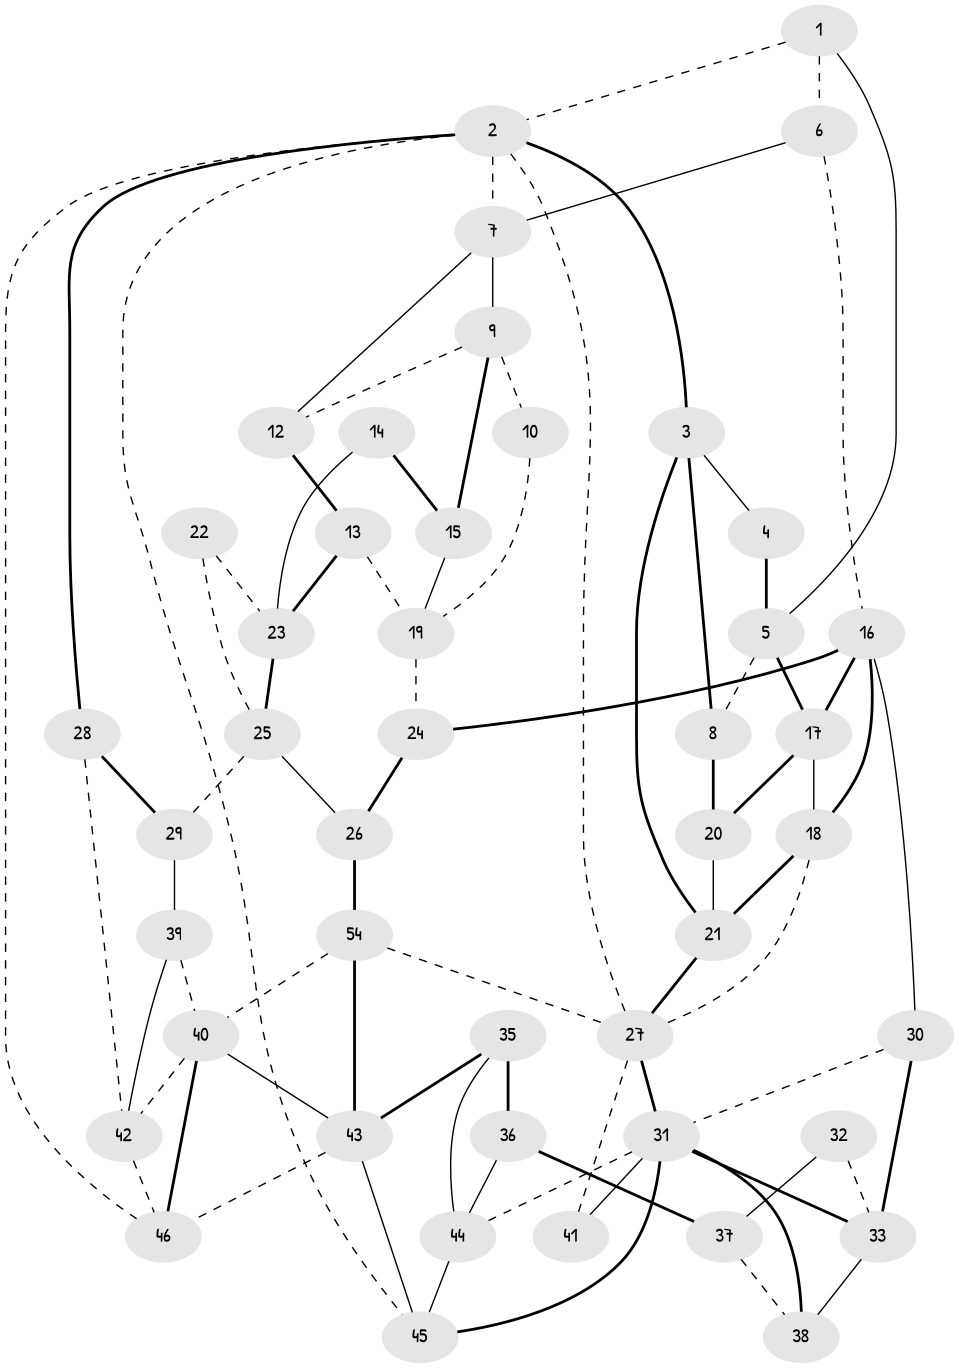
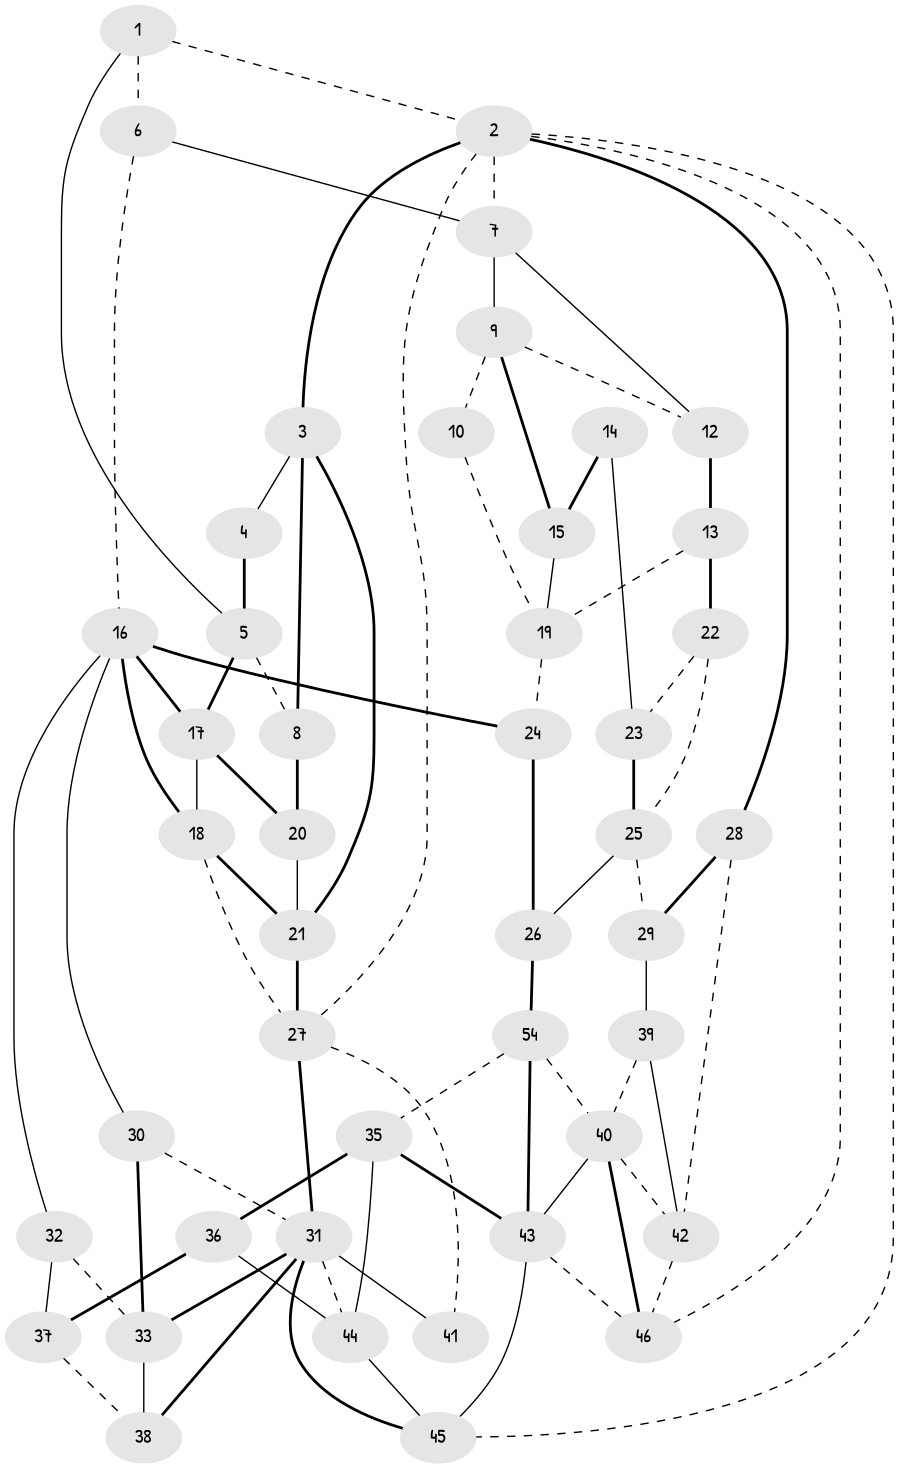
edge "13" -- "23": now "13" -- "22"
edge "16" -- "32": added
edge "54" -- "27": now "54" -- "35"
